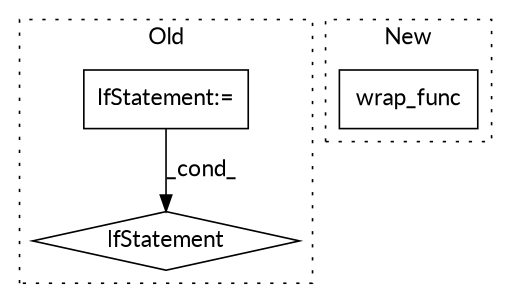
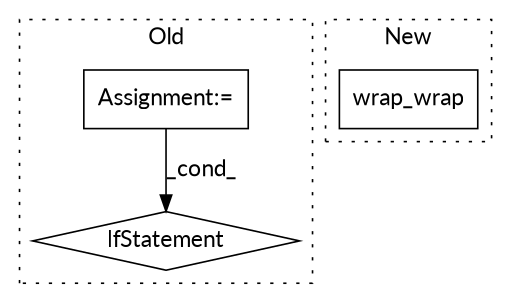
node "IfStatement:=": label "IfStatement:=" -> "Assignment:="
node "wrap_func": label "wrap_func" -> "wrap_wrap"
